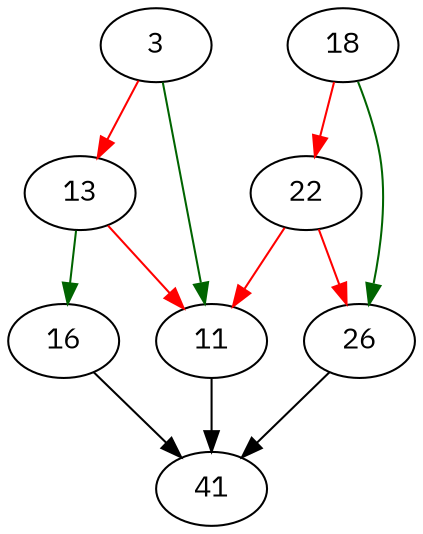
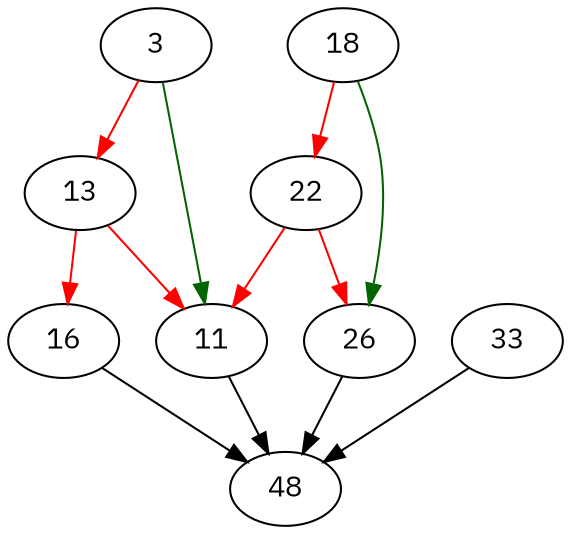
edge "13" -> "16": color darkgreen -> red
node "33": added
node "41": label "41" -> "48"
